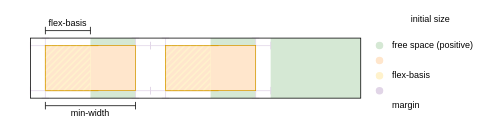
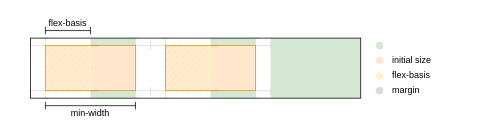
node "initial size": moved (432, 19) -> (413, 60)
node "free space (positive)": removed
node "margin": moved (413, 105) -> (413, 90)
